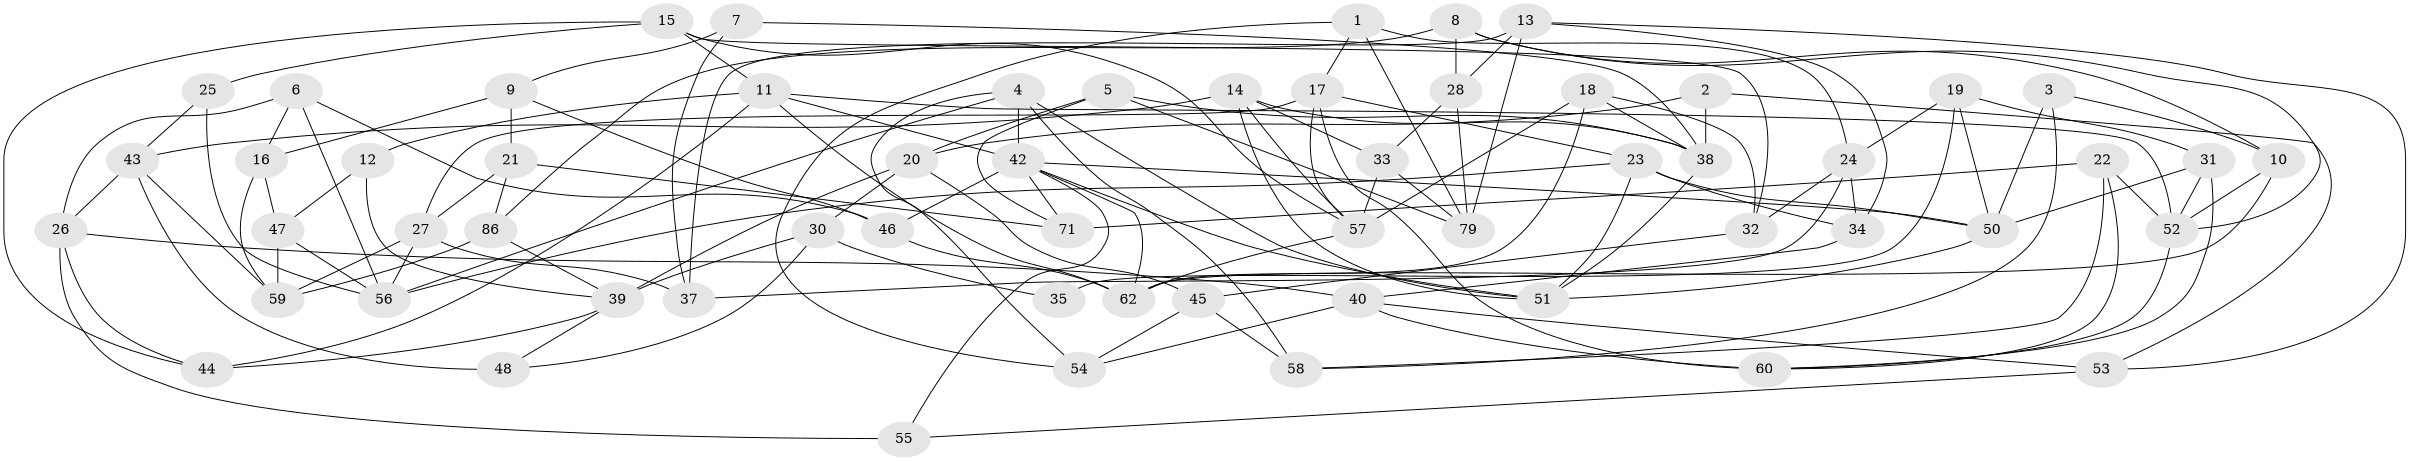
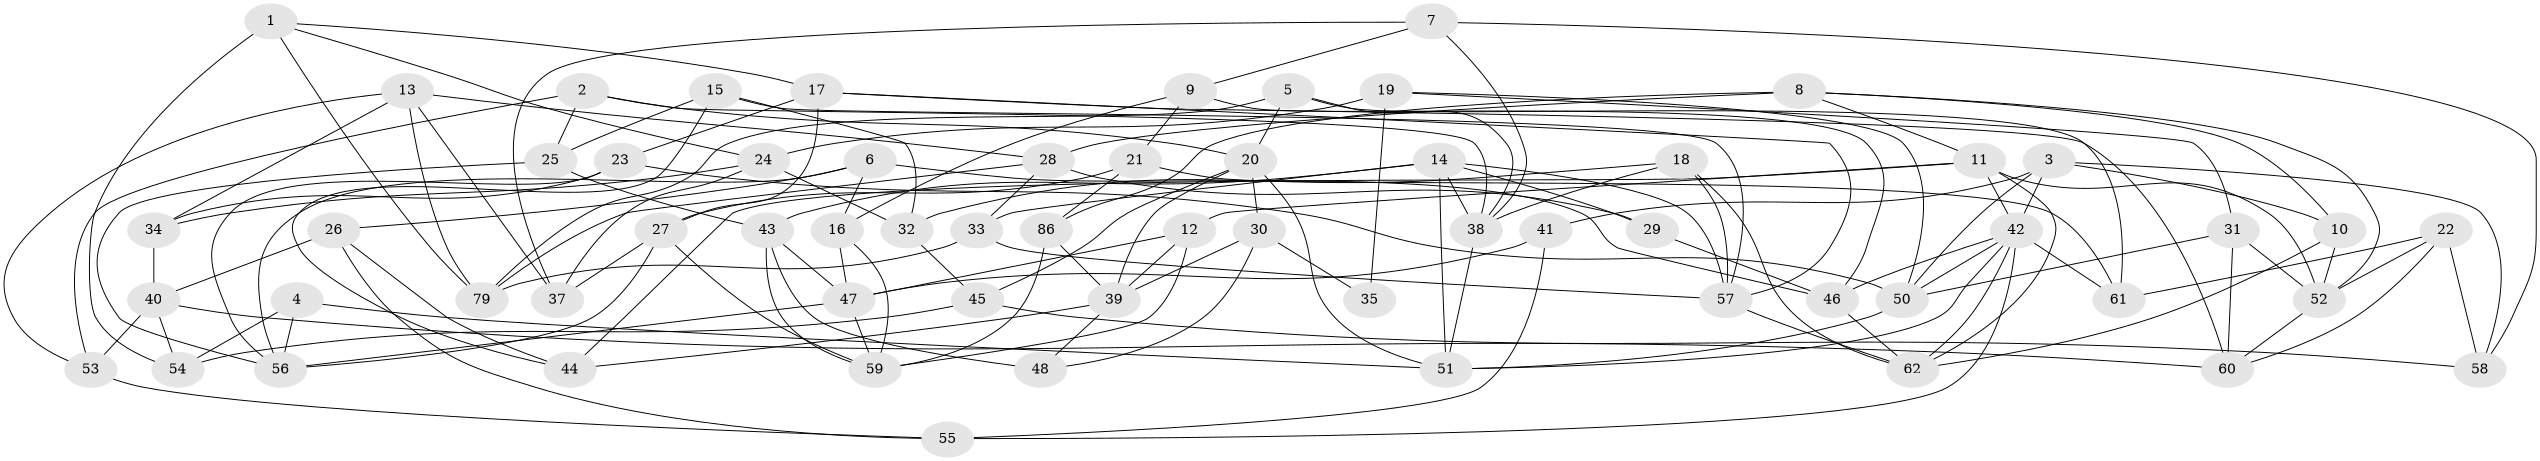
edge "15" -- "11": now "8" -- "11"
edge "2" -- "25": added
edge "4" -- "42": now "3" -- "42"
edge "43" -- "26": now "43" -- "47"
node "71": label "71" -> "61"
node "41": added
node "29": added
edge "4" -- "58": now "7" -- "58"
edge "23" -- "51": now "20" -- "51"
edge "12" -- "59": added
